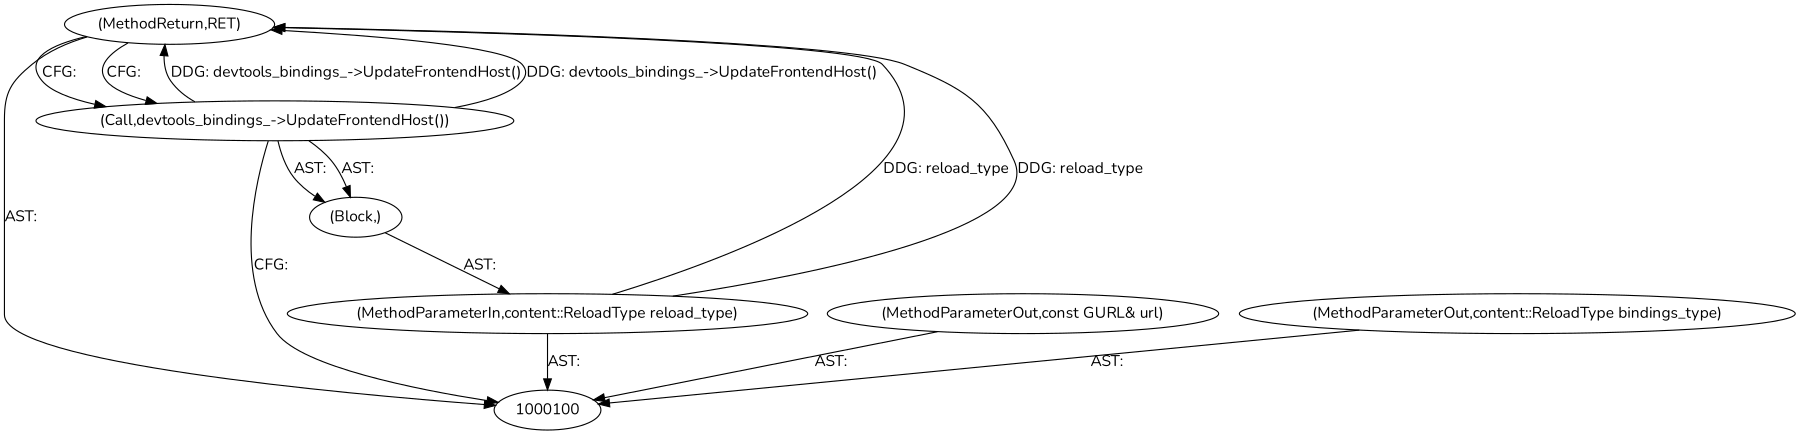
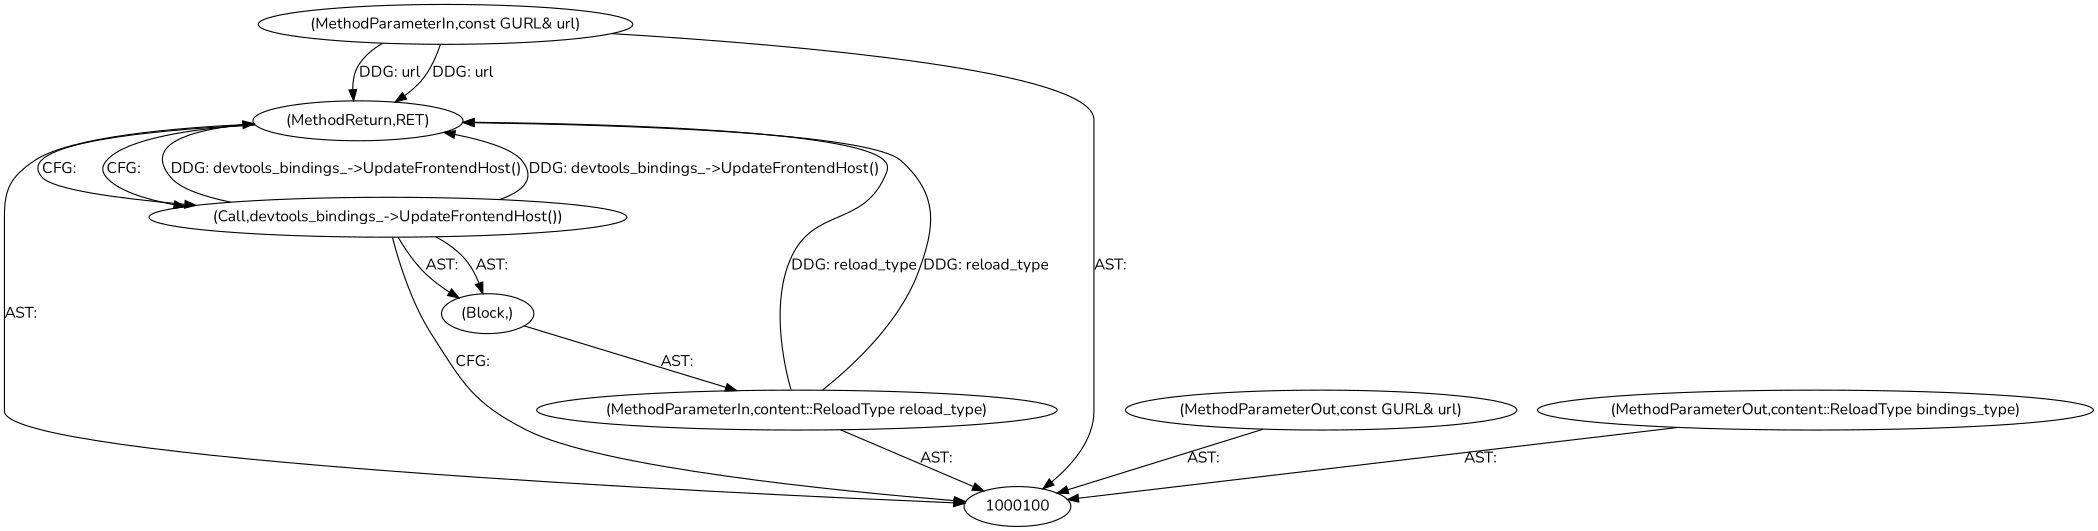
node "(MethodParameterIn,const GURL& url)": added
